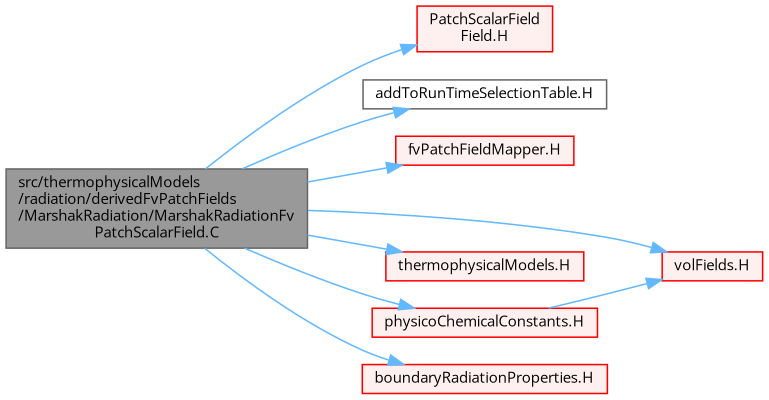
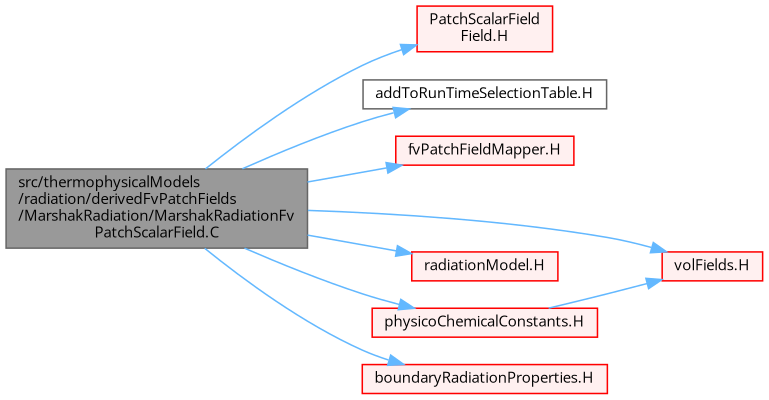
node "thermophysicalModels.H": label "thermophysicalModels.H" -> "radiationModel.H"
